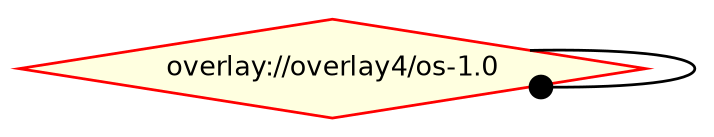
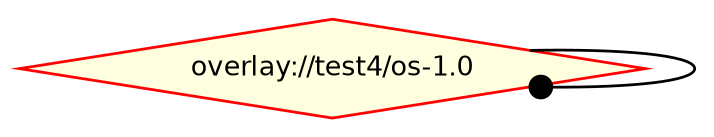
node "overlay://overlay4/os-1.0": label "overlay://overlay4/os-1.0" -> "overlay://test4/os-1.0"
